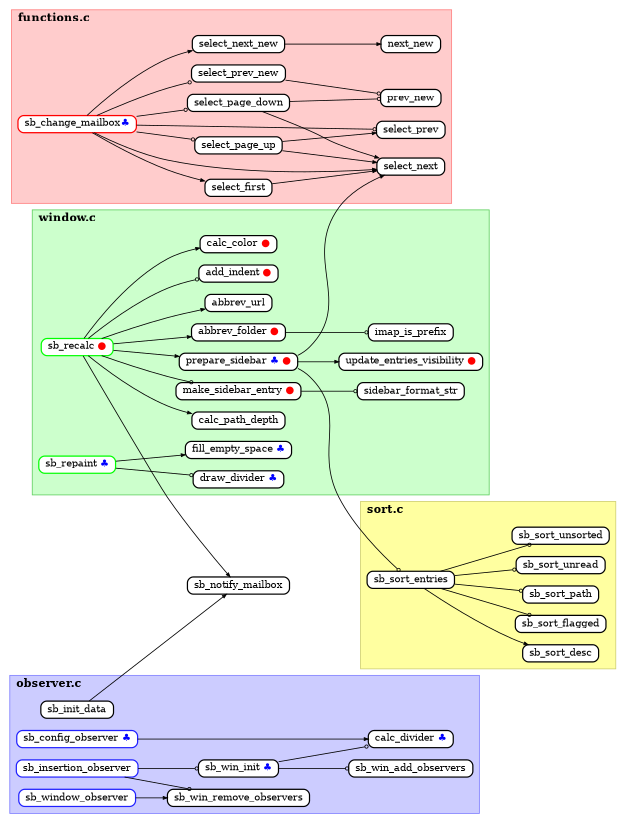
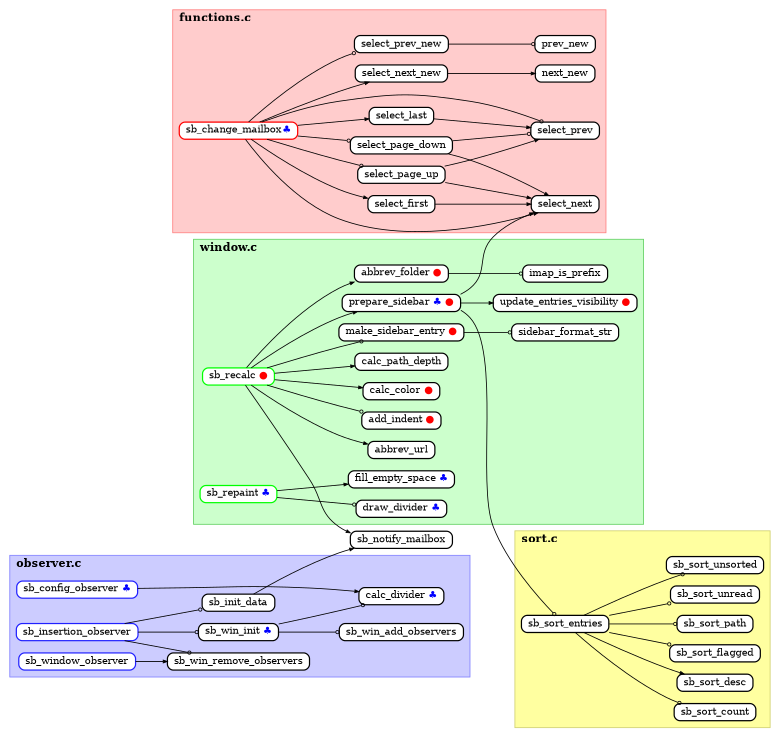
edge "select_page_down" -> "prev_new": now "select_page_down" -> "select_prev"
node "select_last": added
edge "sb_insertion_observer" -> "sb_init_data": added
node "sb_sort_count": added
